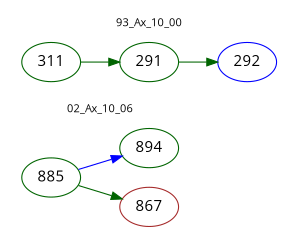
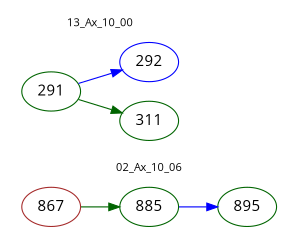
cluster "93_Ax_10_00": label "93_Ax_10_00" -> "13_Ax_10_00"
edge "311" -> "291": reversed
edge "291" -> "292": color darkgreen -> blue
node "894": label "894" -> "895"
edge "885" -> "867": reversed
